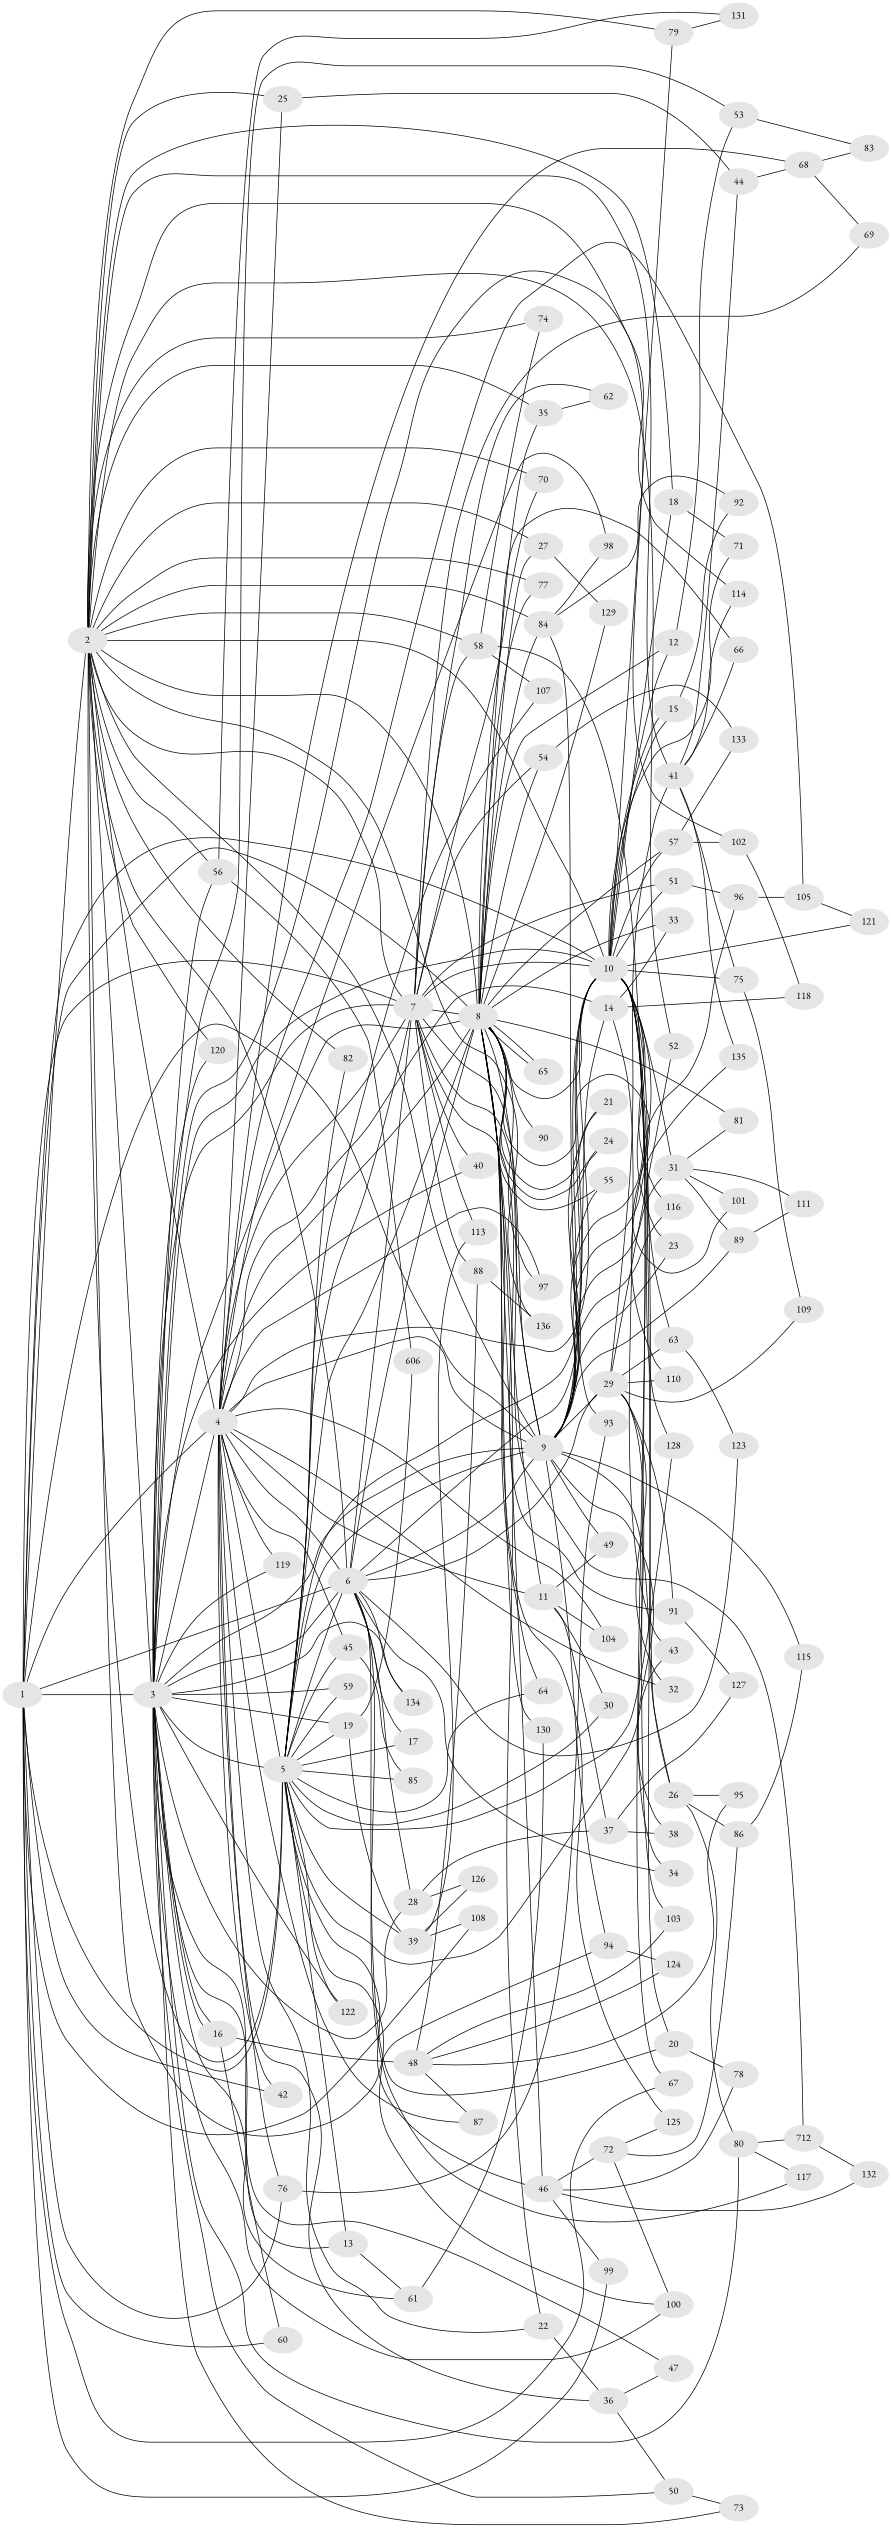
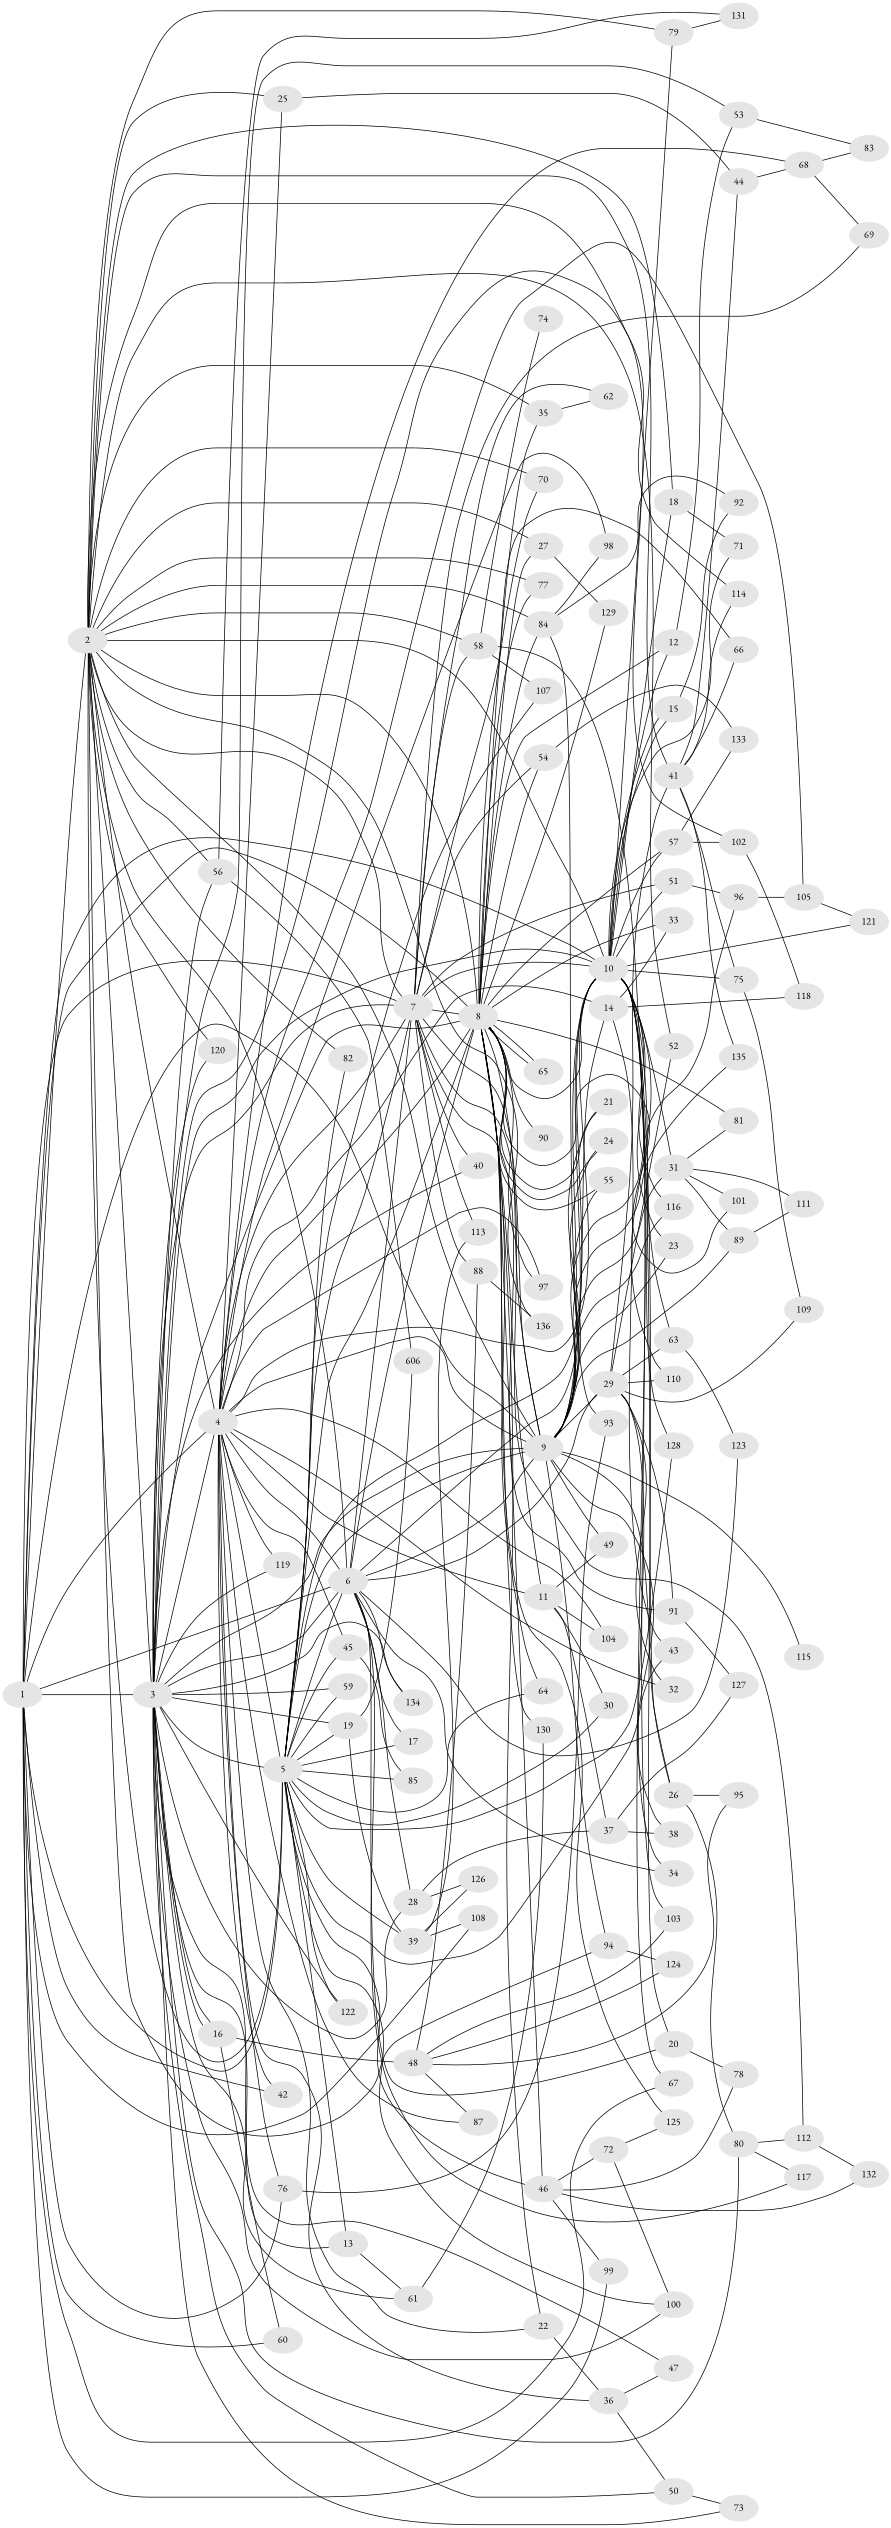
edge "74" -- "2": removed
node "86": removed
node "712": label "712" -> "112"
